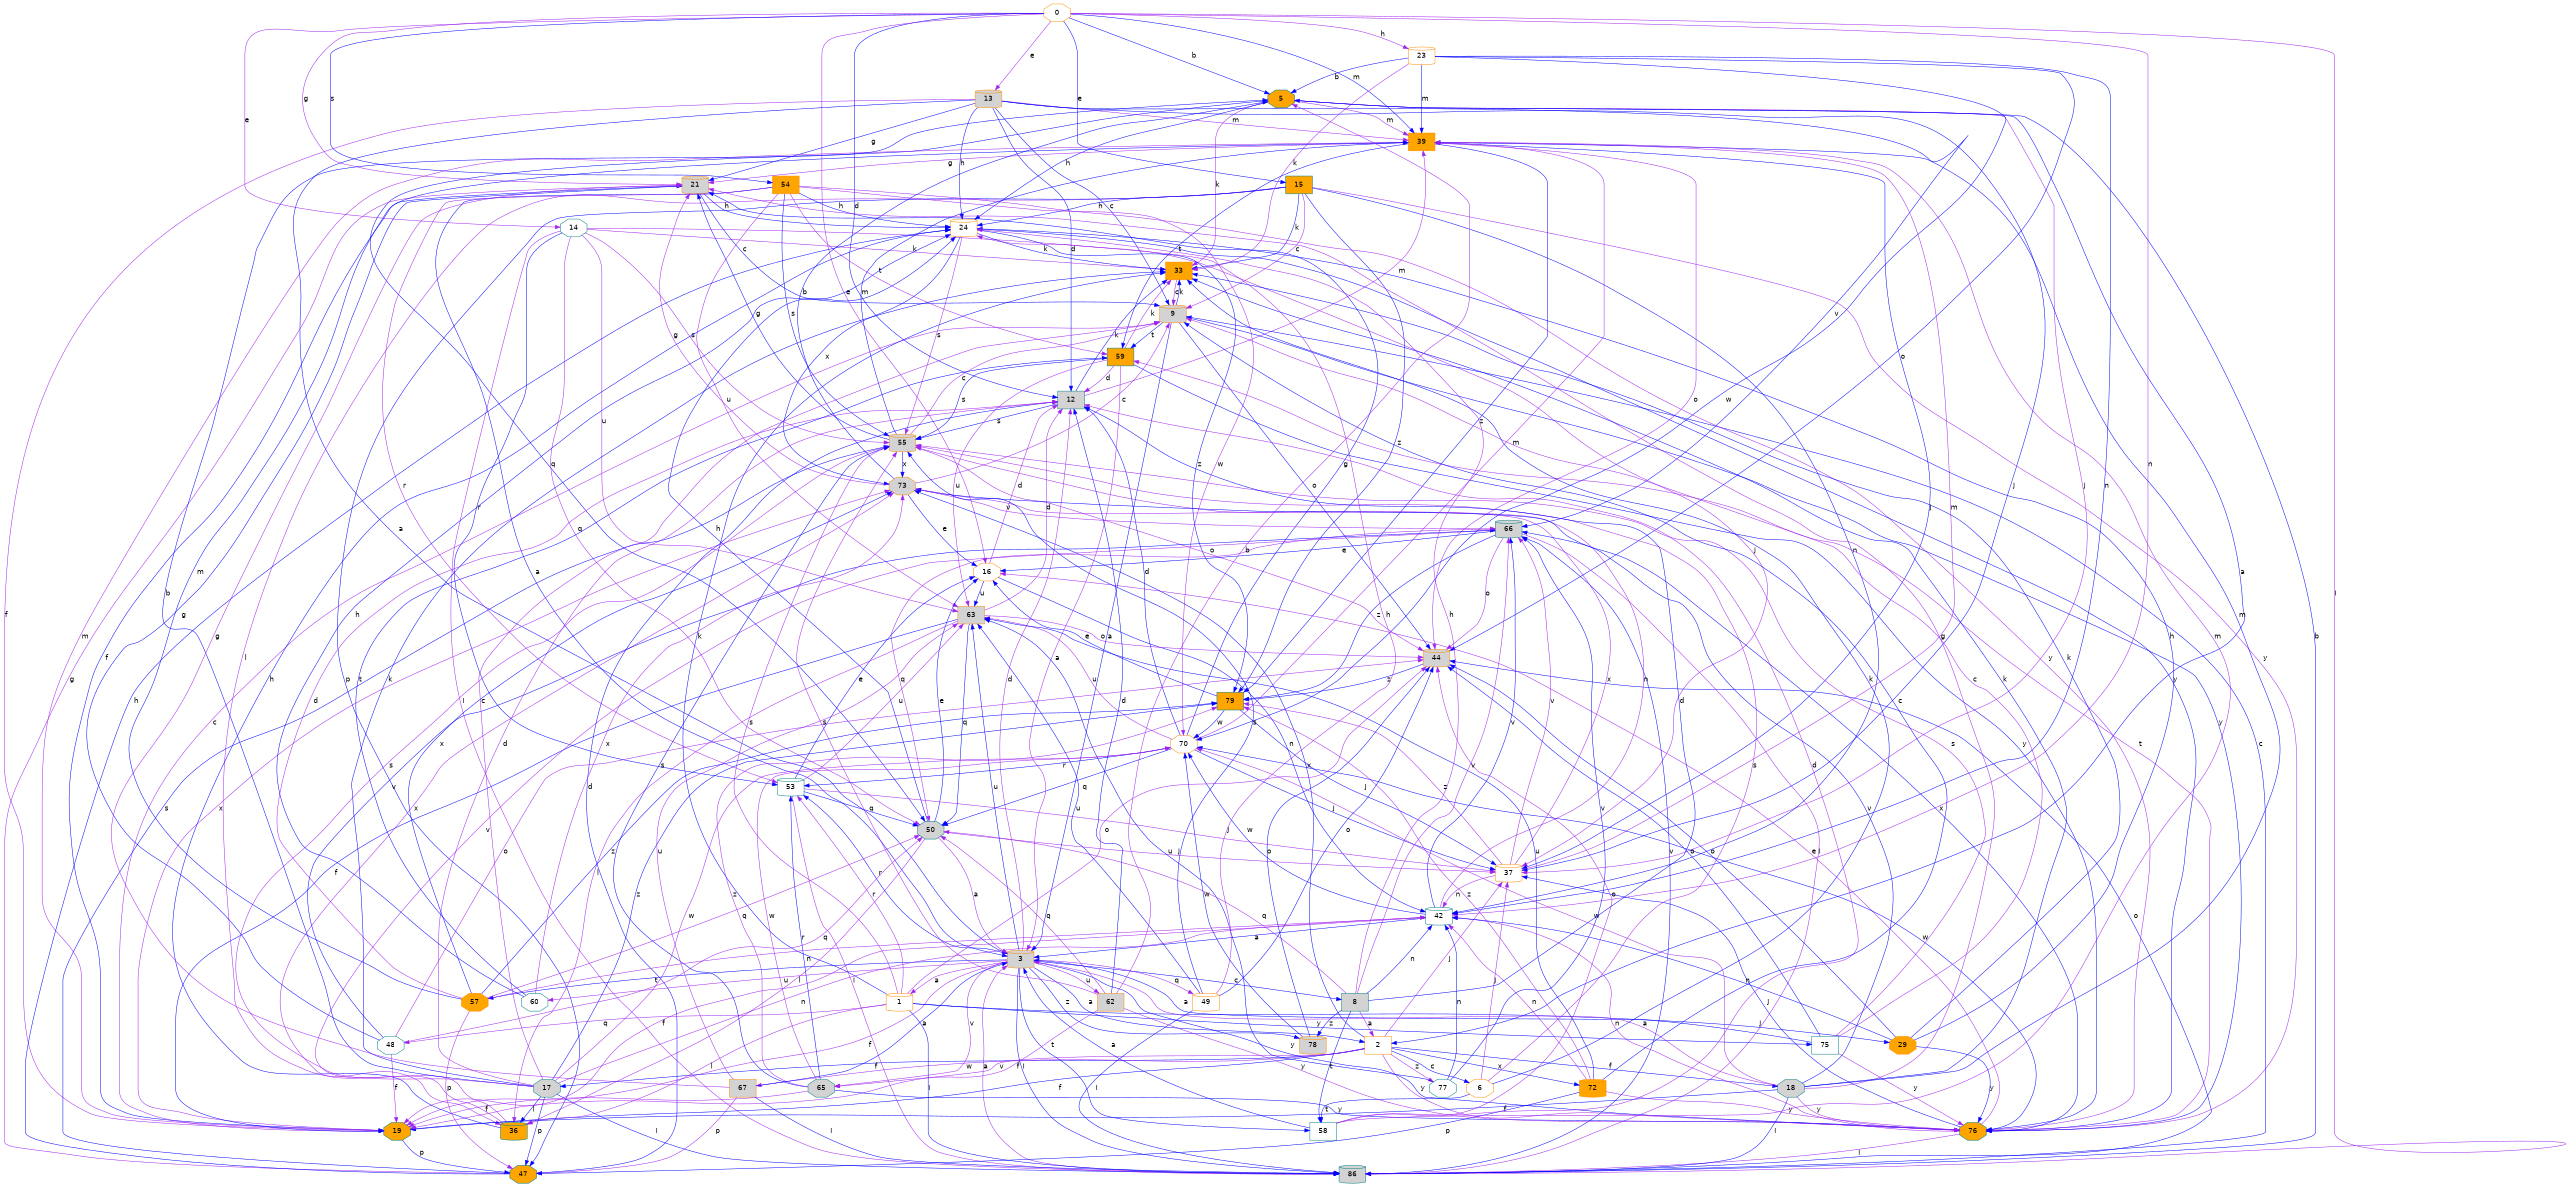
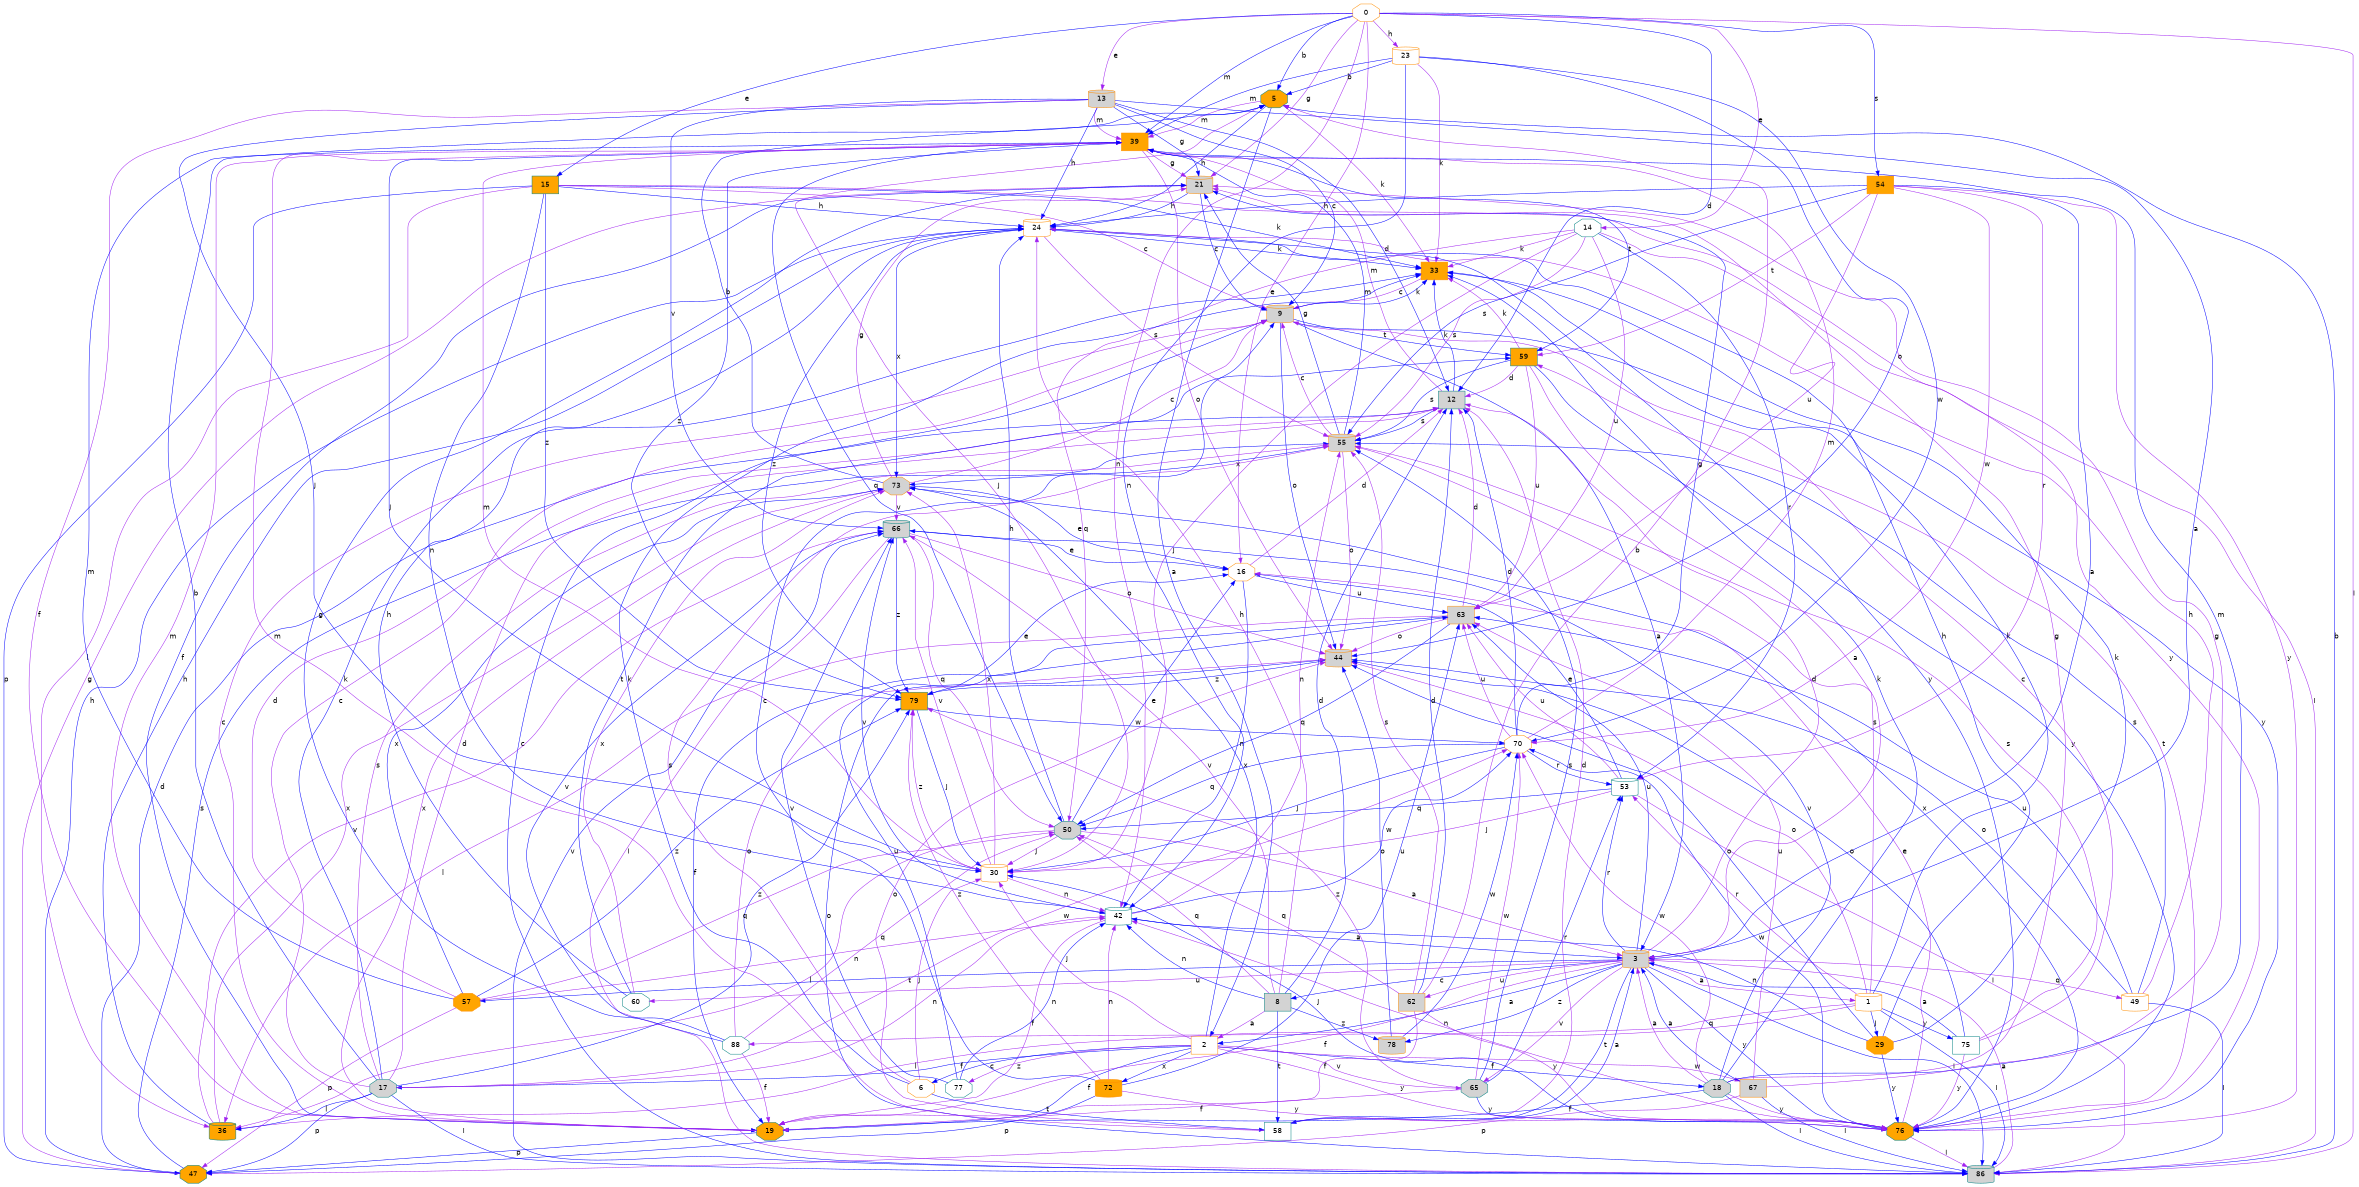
edge "5" -> "50": now "39" -> "50"
node "37": label "37" -> "30"
node "48": label "48" -> "88"
